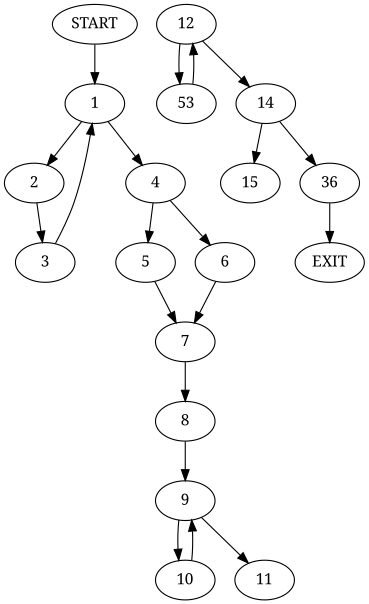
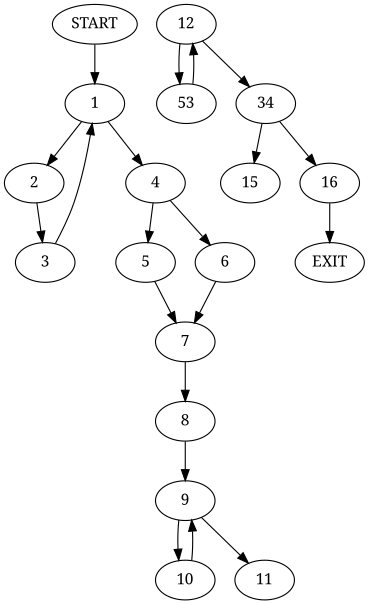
node "14": label "14" -> "34"
node "36": label "36" -> "16"
